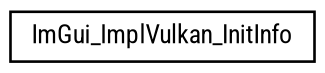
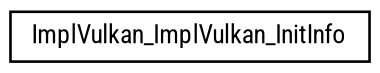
node "ImGui_ImplVulkan_InitInfo": label "ImGui_ImplVulkan_InitInfo" -> "ImplVulkan_ImplVulkan_InitInfo"
